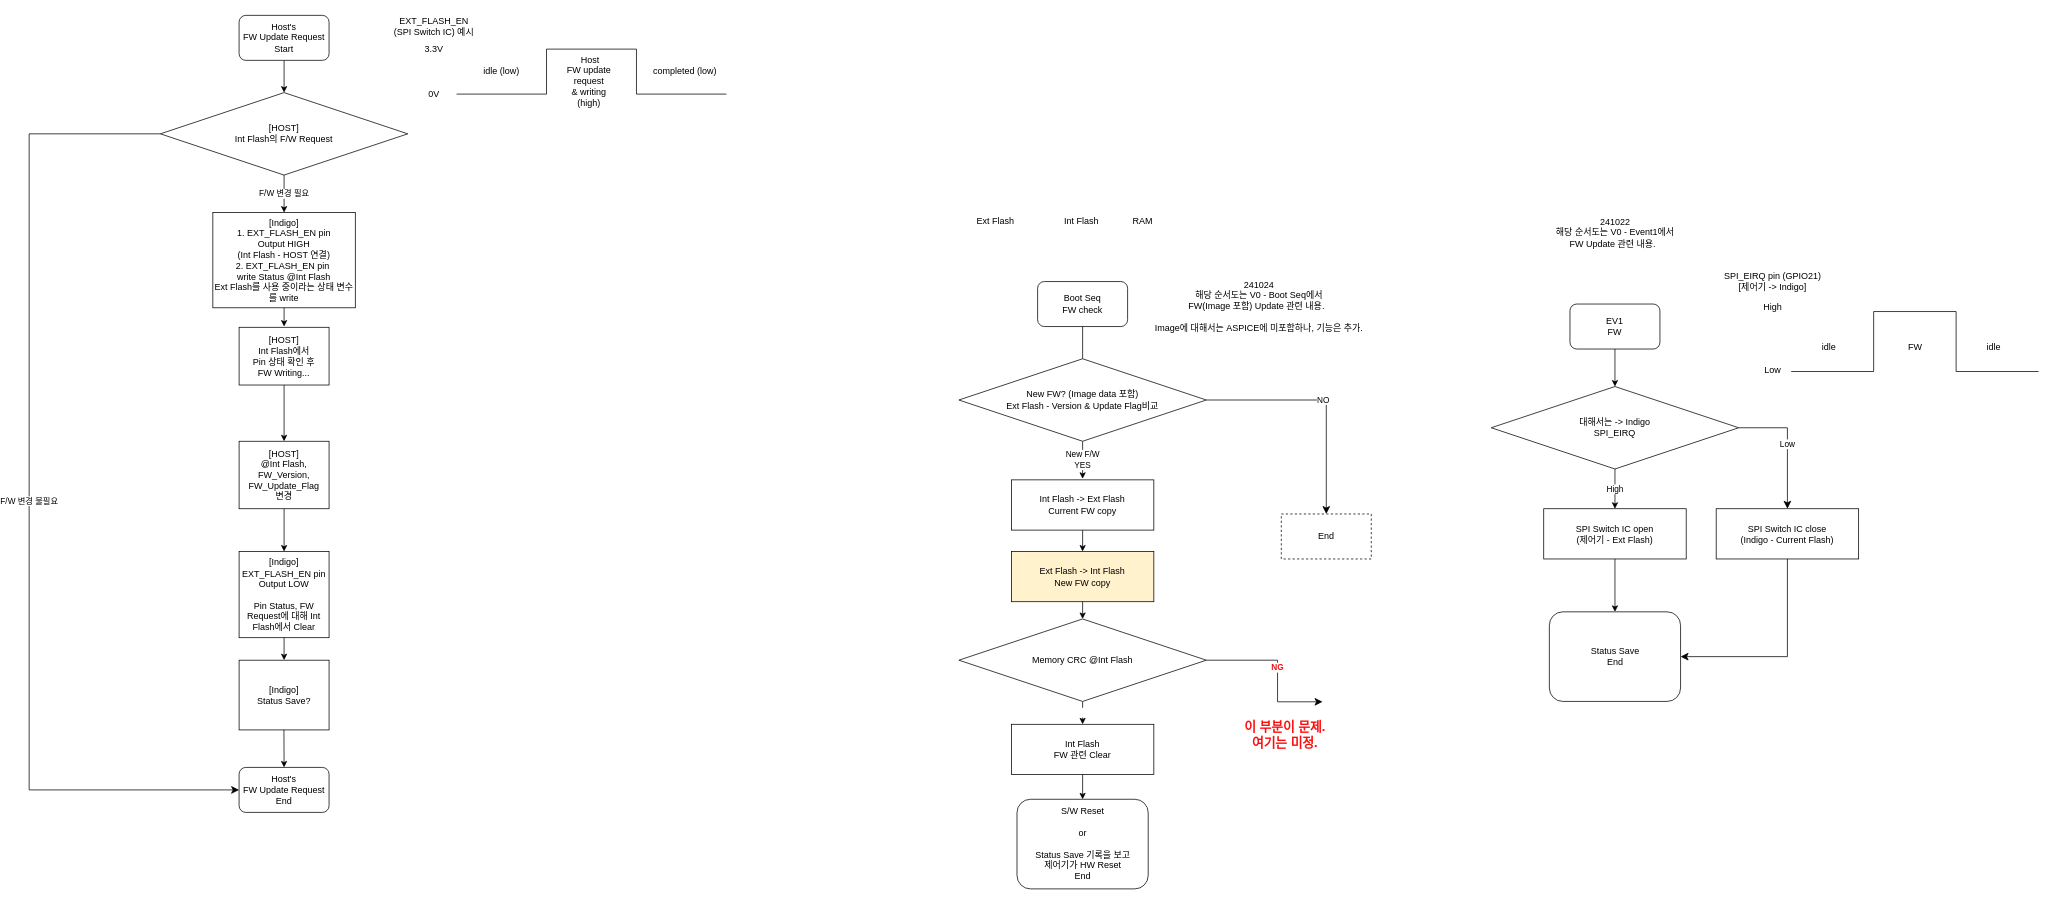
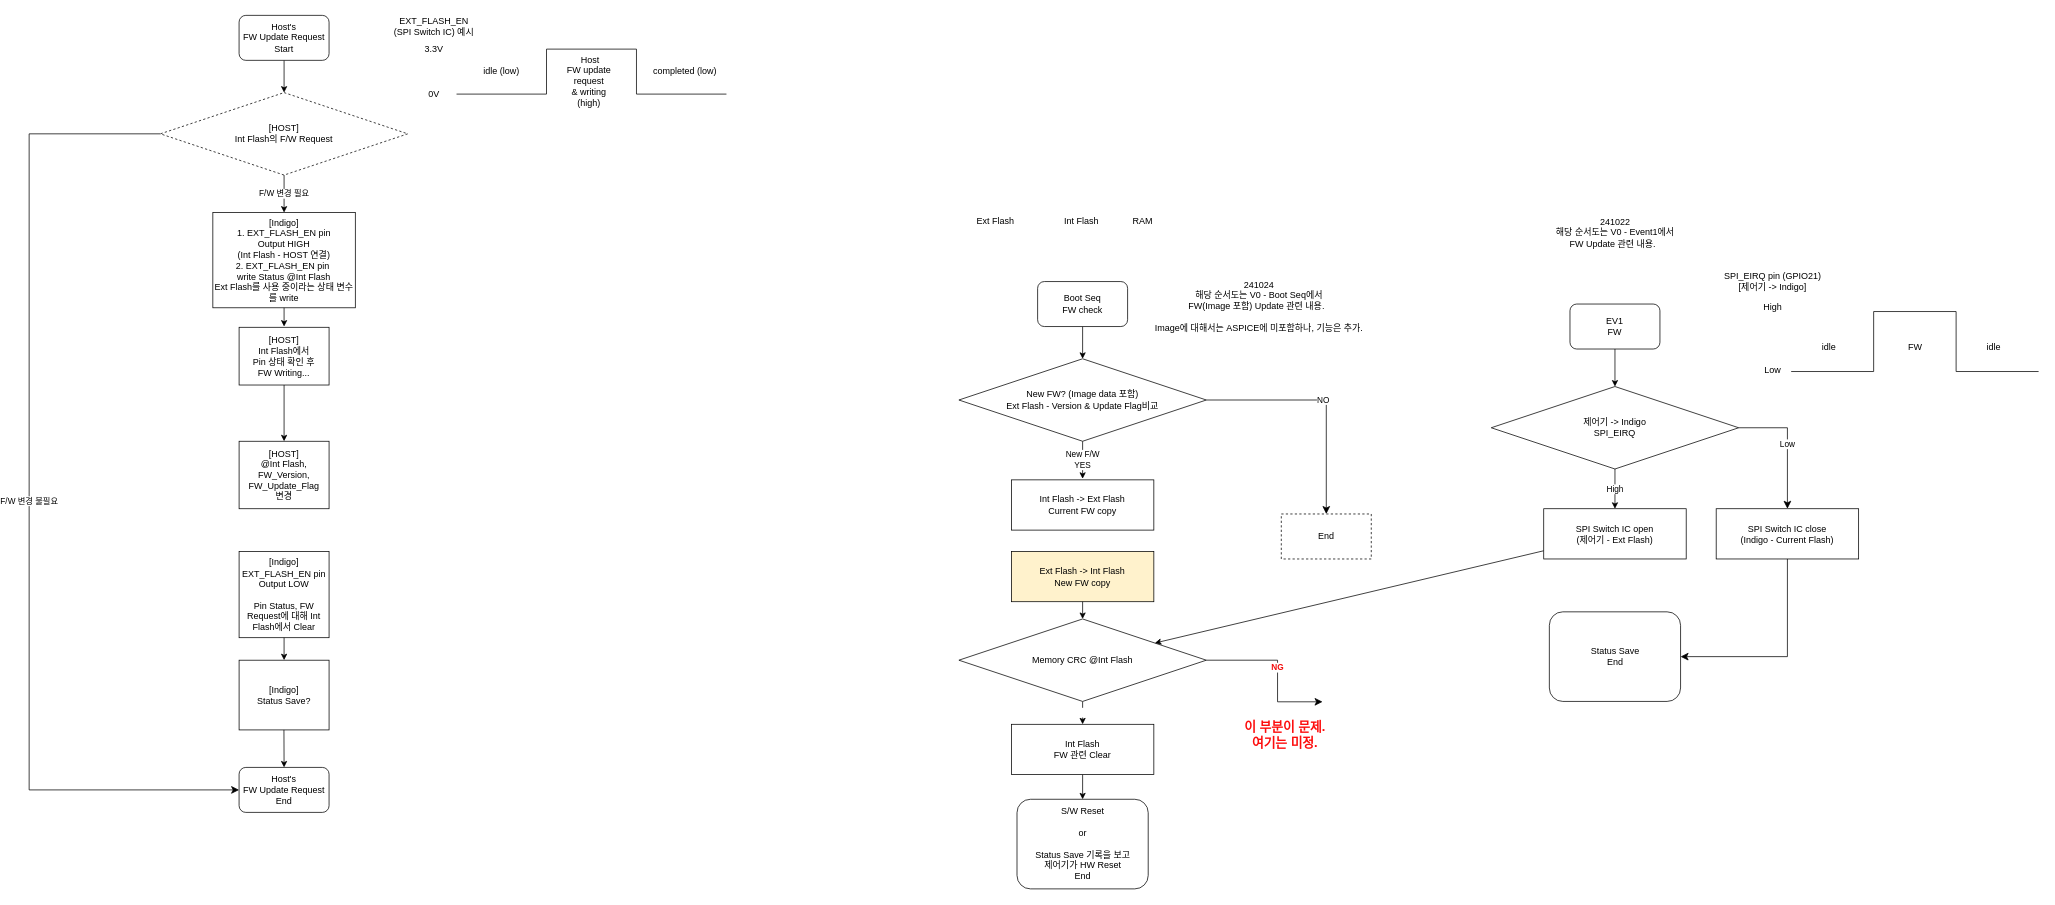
node "[HOST] Int Flash의 F/W Request": style solid -> dashed
edge "Boot Seq FW check" -- "New FW? (Image data 포함) Ext Flash - Version & Update Flag비교": arrowhead none -> classic
node "대해서는 -> Indigo SPI_EIRQ": label "대해서는 -> Indigo SPI_EIRQ" -> "제어기 -> Indigo SPI_EIRQ"
edge "Int Flash -> Ext Flash Current FW copy" -> "Ext Flash -> Int Flash New FW copy": removed
edge "[HOST] @Int Flash, FW_Version, FW_Update_Flag 변경" -> "[Indigo] EXT_FLASH_EN pin Output LOW Pin Status, FW Request에 대해 Int Flash에서 Clear": removed
edge "SPI Switch IC open (제어기 - Ext Flash)" -> "Status Save End": now "SPI Switch IC open (제어기 - Ext Flash)" -> "Memory CRC @Int Flash"
